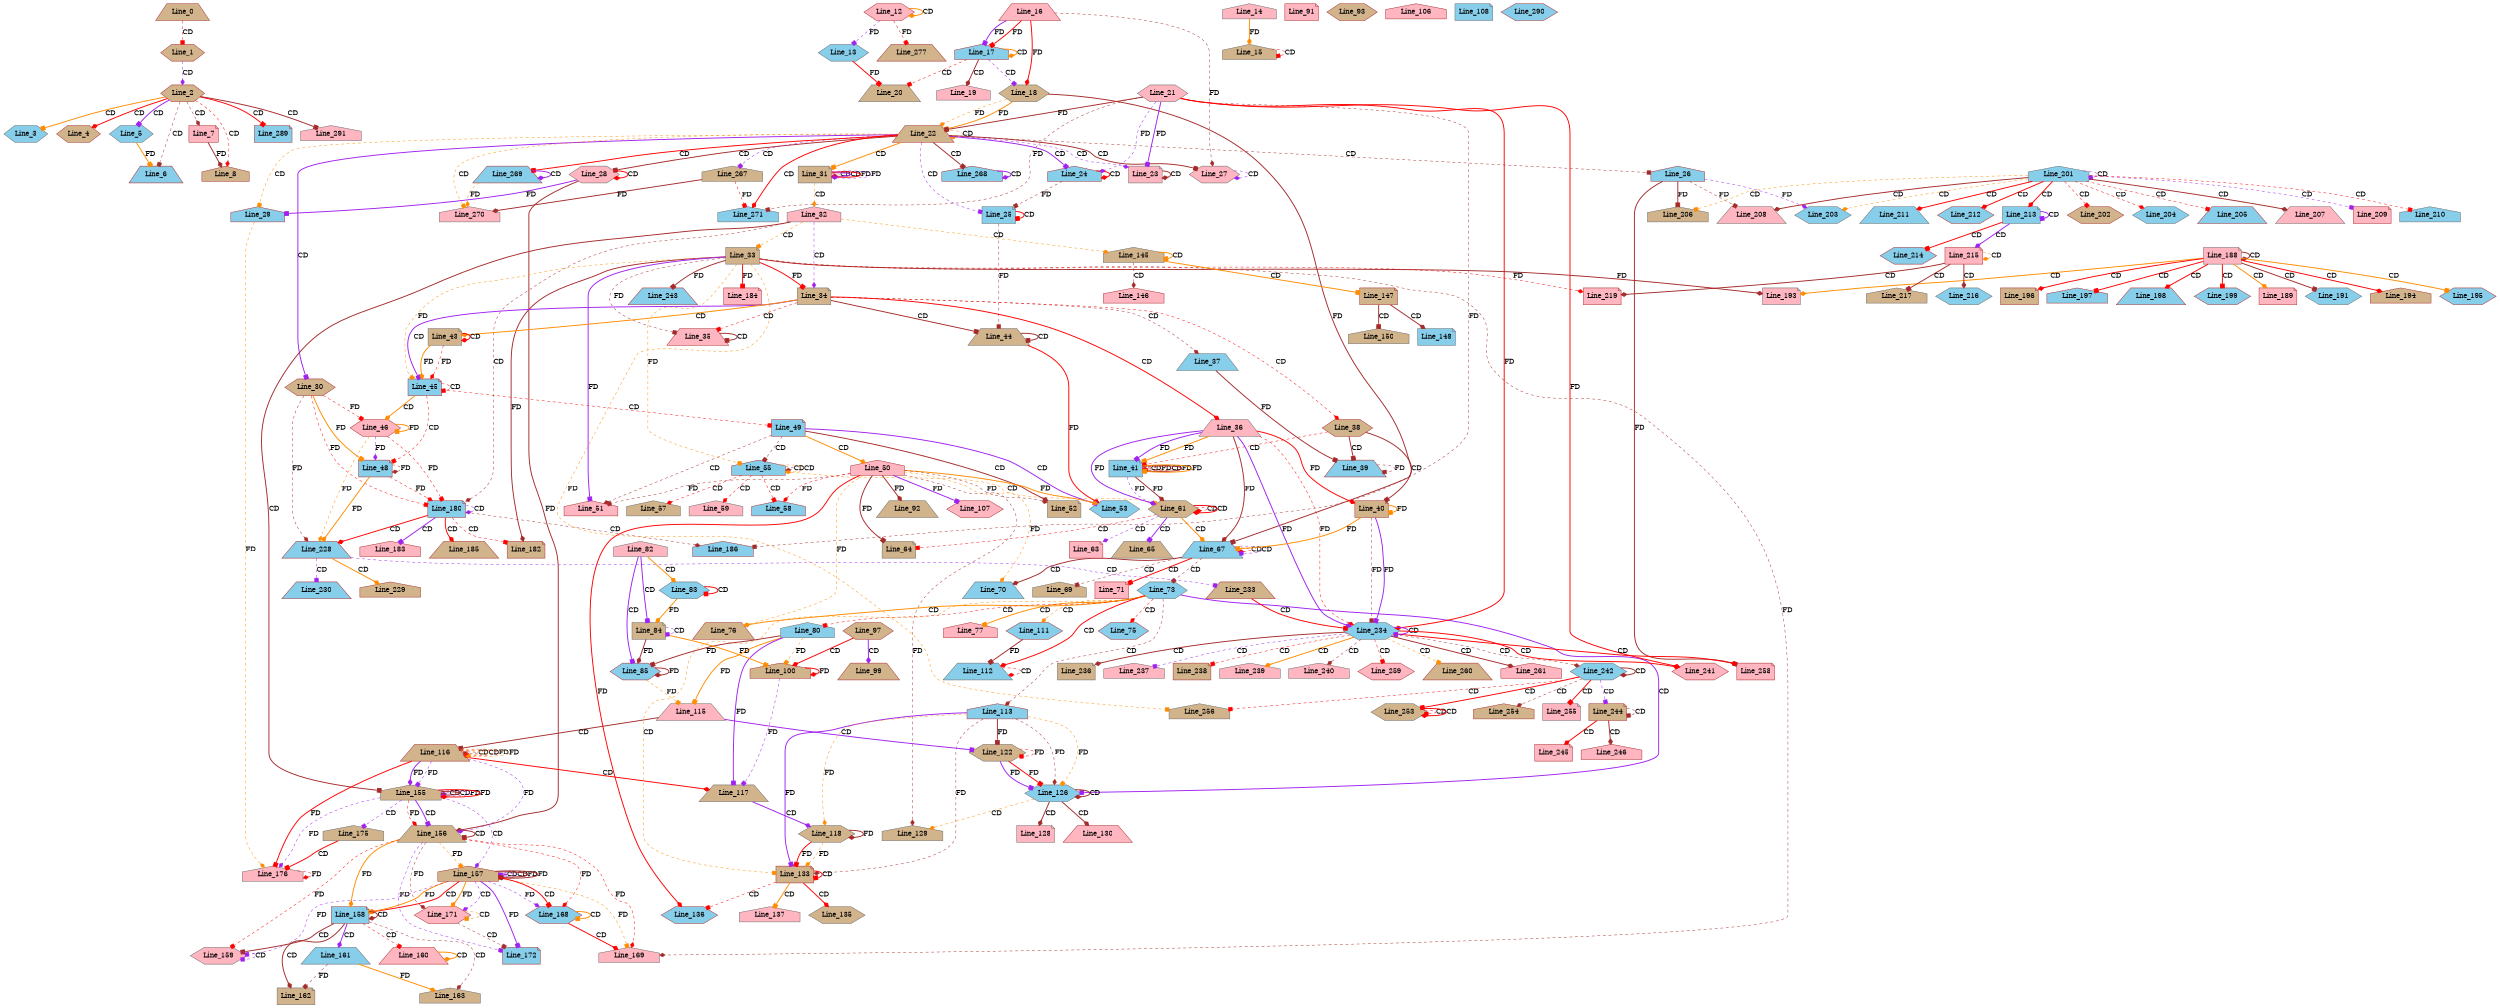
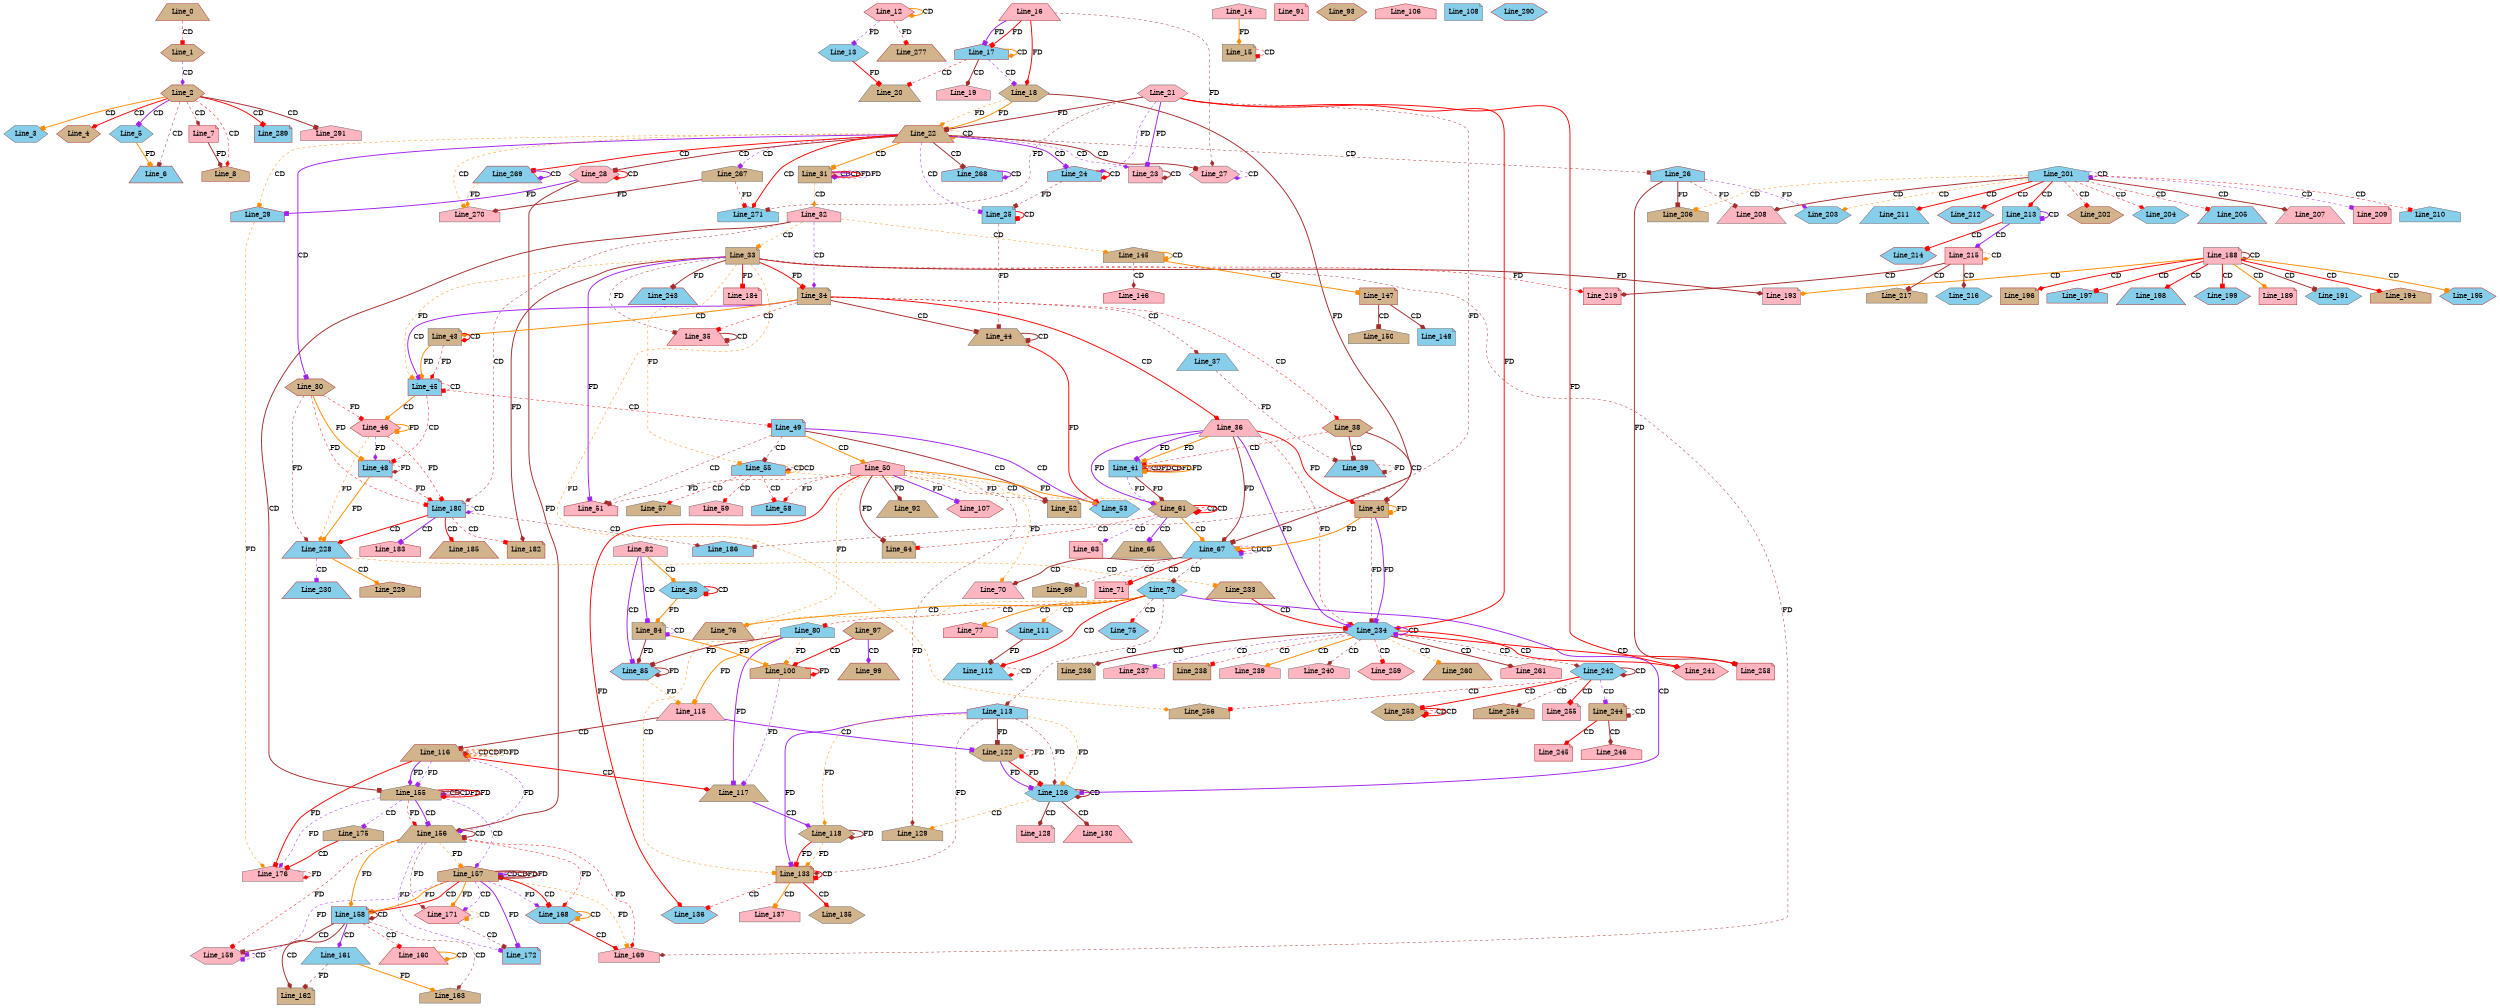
node "Line_15": shape house -> note
edge "Line_37" -> "Line_39": style bold -> dashed
edge "Line_33" -> "Line_256": arrowhead box -> diamond
edge "Line_228" -> "Line_233": color purple -> darkorange
node "Line_70": fillcolor skyblue -> lightpink
